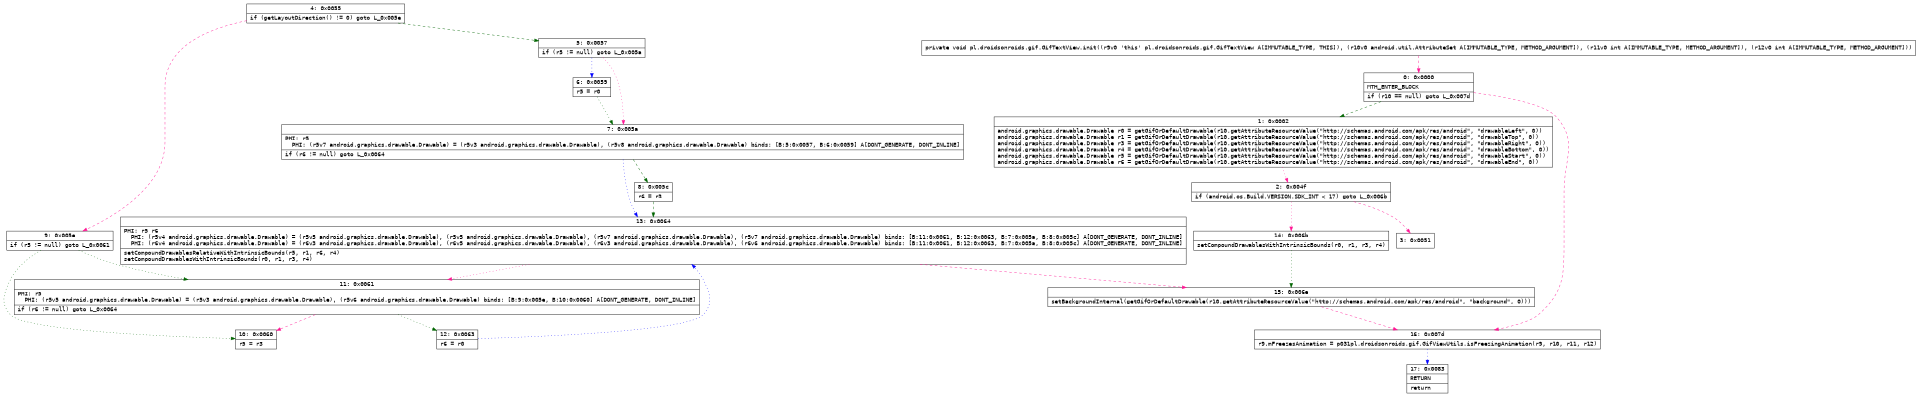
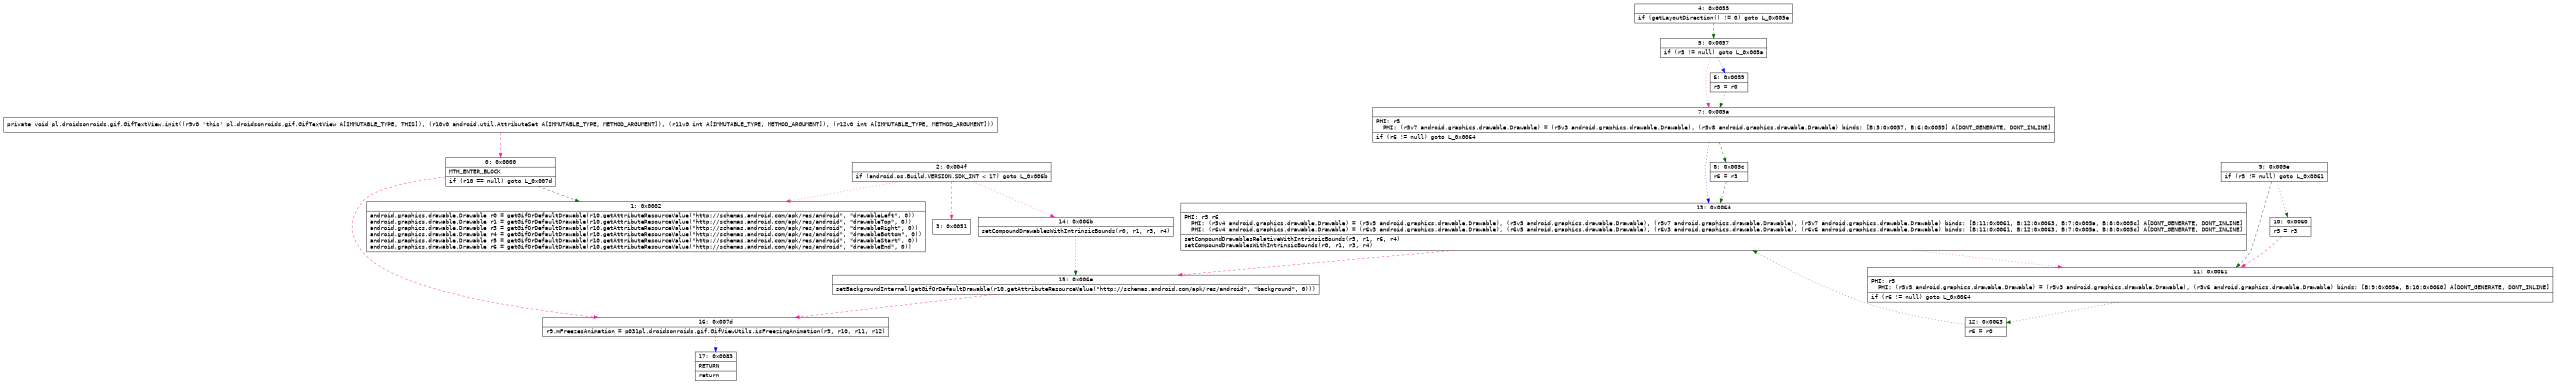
edge "4: 0x0055" -> "9: 0x005e": removed
edge "1: 0x0002" -> "2: 0x004f": reversed
edge "9: 0x005e" -> "11: 0x0061": style dotted -> dashed
edge "11: 0x0061" -> "10: 0x0060": reversed
edge "12: 0x0063" -> "13: 0x0064": color blue -> darkgreen
